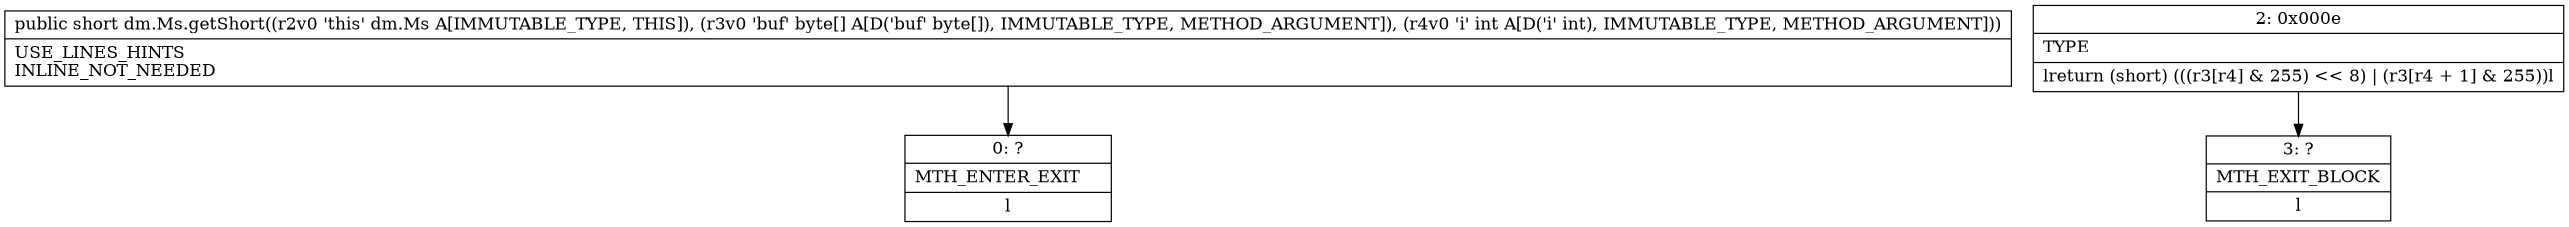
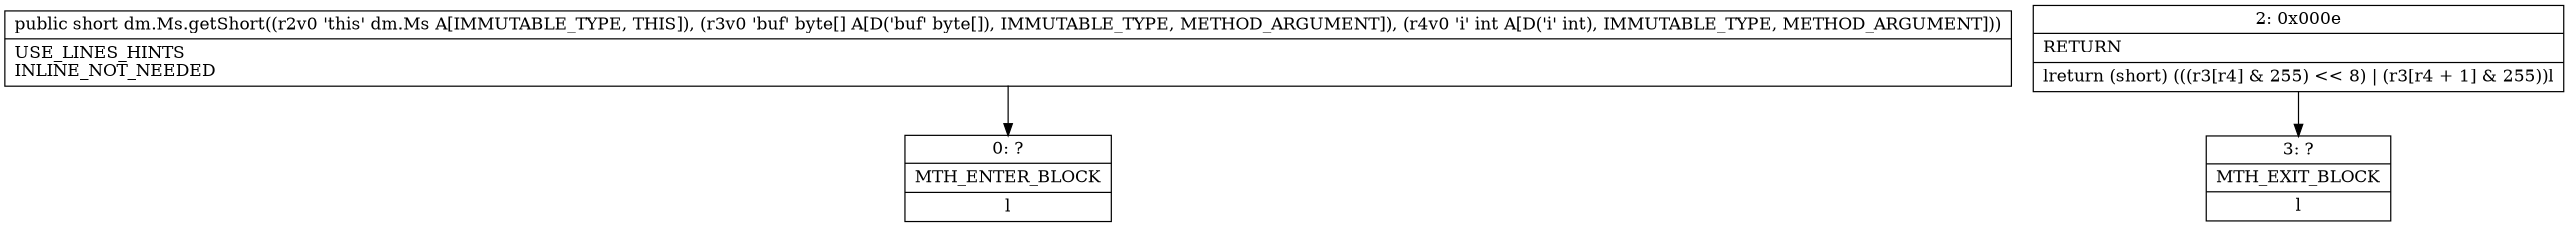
node "2: 0x000e": text "TYPE" -> "RETURN"
node "0: ?": text "MTH_ENTER_EXIT" -> "MTH_ENTER_BLOCK"
